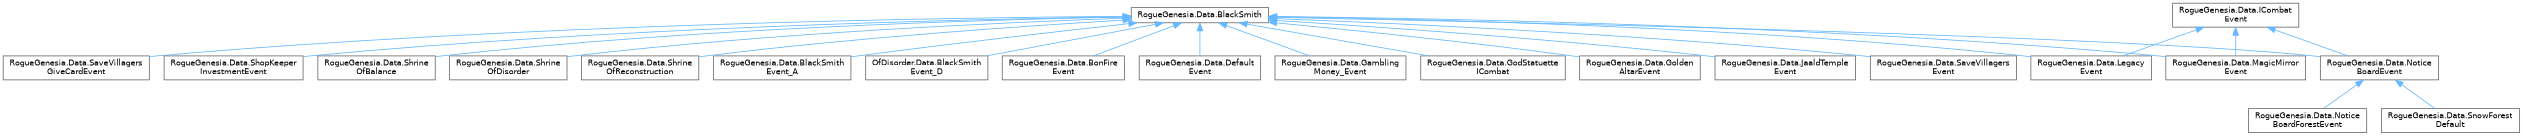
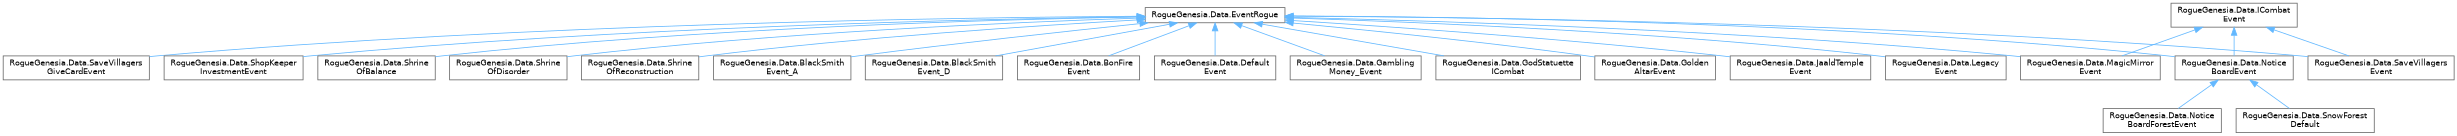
node "RogueGenesia.Data.BlackSmith": label "RogueGenesia.Data.BlackSmith" -> "RogueGenesia.Data.EventRogue"
edge "RogueGenesia.Data.Legacy Event" -> "RogueGenesia.Data.ICombat Event": now "RogueGenesia.Data.SaveVillagers Event" -> "RogueGenesia.Data.ICombat Event"
node "OfDisorder.Data.BlackSmith Event_D": label "OfDisorder.Data.BlackSmith Event_D" -> "RogueGenesia.Data.BlackSmith Event_D"
